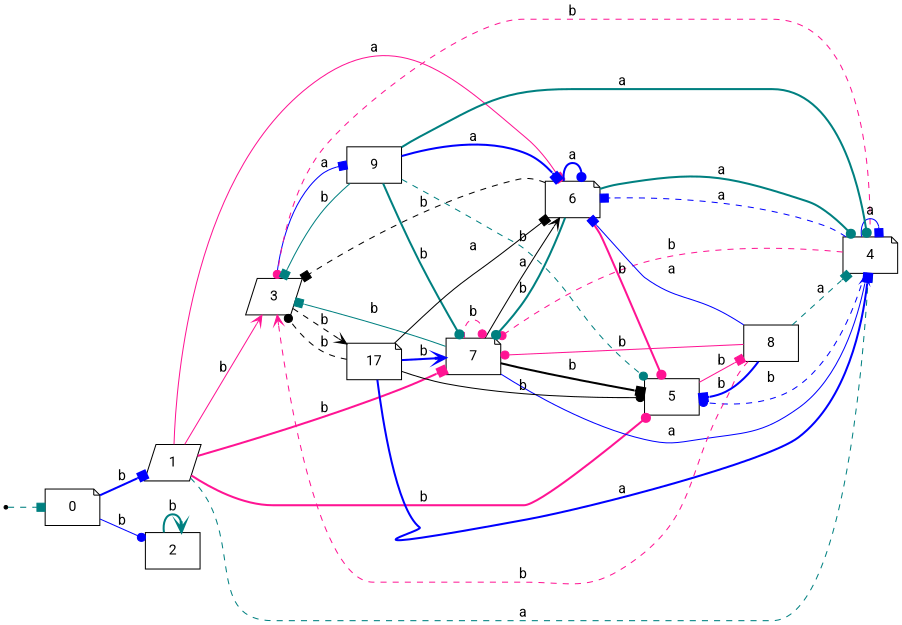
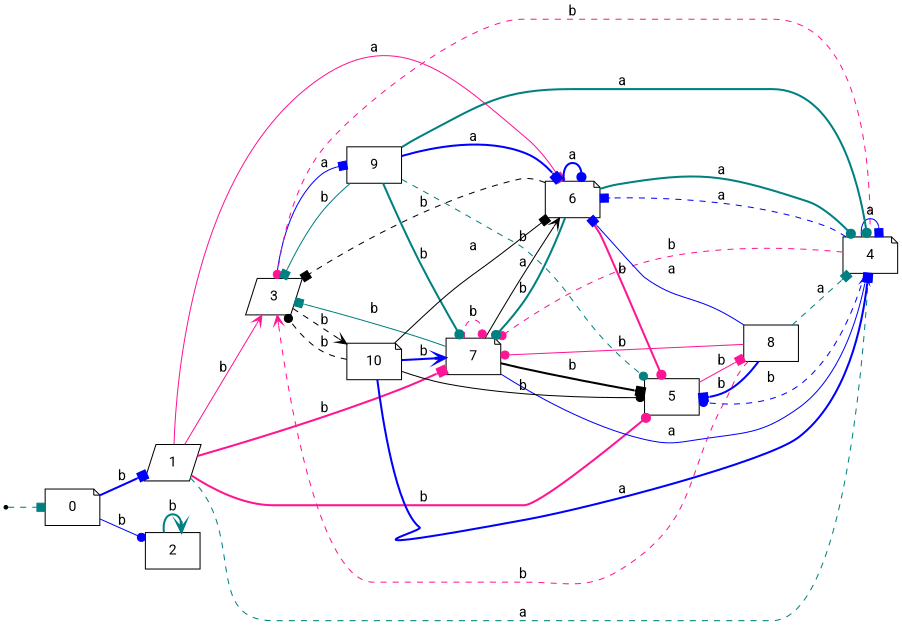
node "17": label "17" -> "10"
